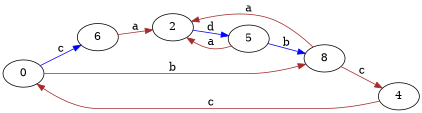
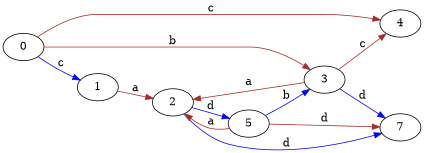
node "6": label "6" -> "1"
node "8": label "8" -> "3"
edge "4" -> "0": reversed
node "7": added
